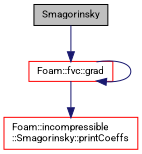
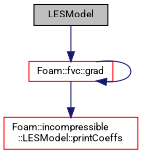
node "Smagorinsky": label "Smagorinsky" -> "LESModel"
node "Foam::incompressible ::Smagorinsky::printCoeffs": label "Foam::incompressible ::Smagorinsky::printCoeffs" -> "Foam::incompressible ::LESModel::printCoeffs"
